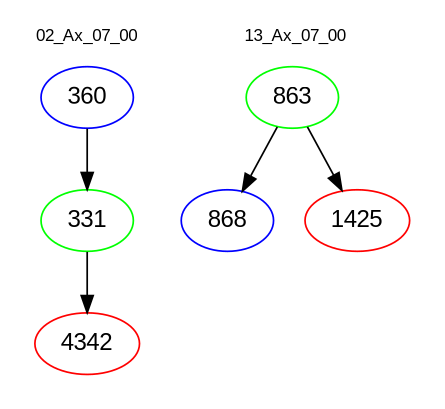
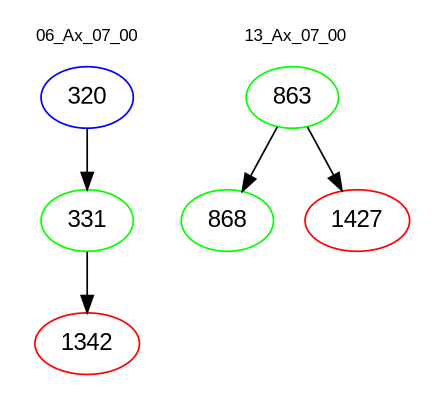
cluster "02_Ax_07_00": label "02_Ax_07_00" -> "06_Ax_07_00"
node "360": label "360" -> "320"
node "868": color blue -> green
node "1425": label "1425" -> "1427"
node "4342": label "4342" -> "1342"
